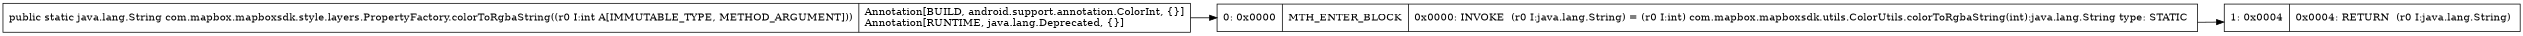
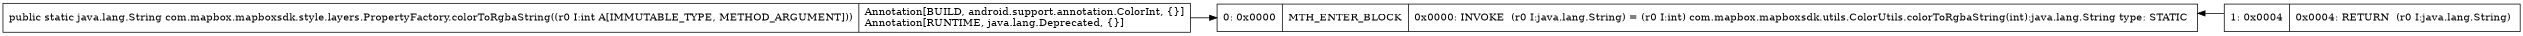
edge "0: 0x0000" -> "1: 0x0004": reversed
